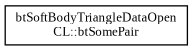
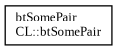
node "btSoftBodyTriangleDataOpen CL::btSomePair": label "btSoftBodyTriangleDataOpen CL::btSomePair" -> "btSomePair CL::btSomePair"
